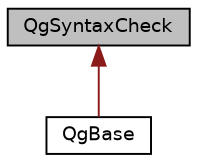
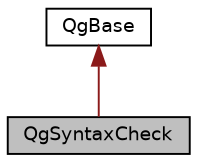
edge "QgBase" -> "QgSyntaxCheck": reversed
